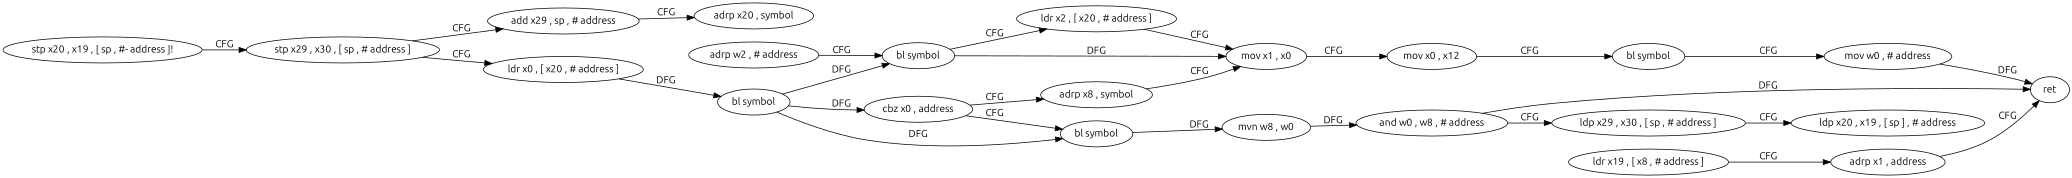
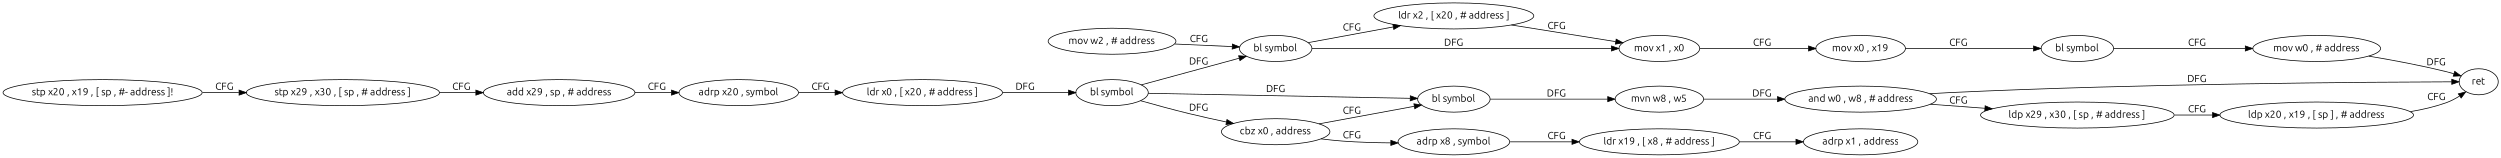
node "adrp w2 , # address": label "adrp w2 , # address" -> "mov w2 , # address"
node "mov x0 , x12": label "mov x0 , x12" -> "mov x0 , x19"
edge "stp x29 , x30 , [ sp , # address ]" -> "ldr x0 , [ x20 , # address ]": now "adrp x20 , symbol" -> "ldr x0 , [ x20 , # address ]"
edge "adrp x8 , symbol" -> "mov x1 , x0": now "adrp x8 , symbol" -> "ldr x19 , [ x8 , # address ]"
node "mvn w8 , w0": label "mvn w8 , w0" -> "mvn w8 , w5"
edge "adrp x1 , address" -> "ret": now "ldp x20 , x19 , [ sp ] , # address" -> "ret"
